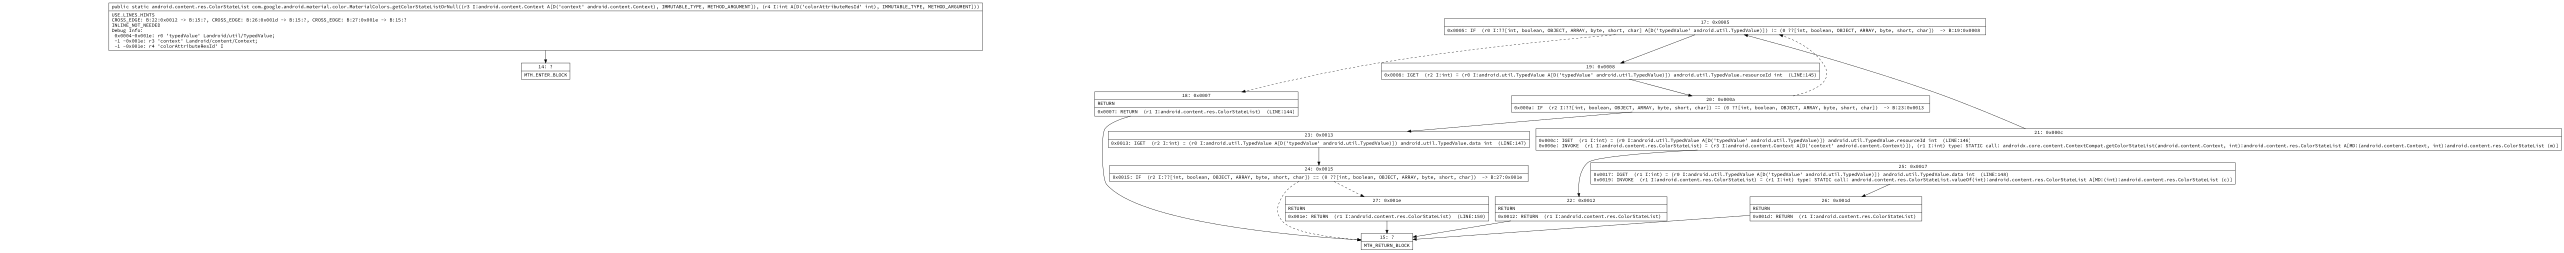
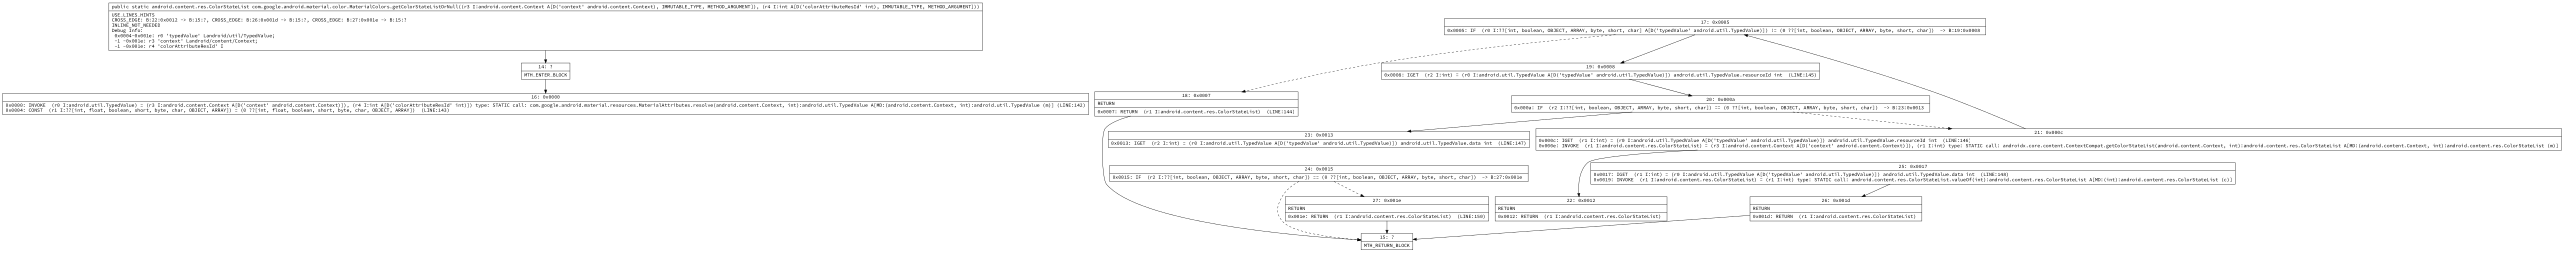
edge "20: 0x000a" -> "17: 0x0005": now "20: 0x000a" -> "21: 0x000c"
node "16: 0x0000": added
edge "23: 0x0013" -> "24: 0x0015": removed
edge "22: 0x0012" -> "15: ?": removed
